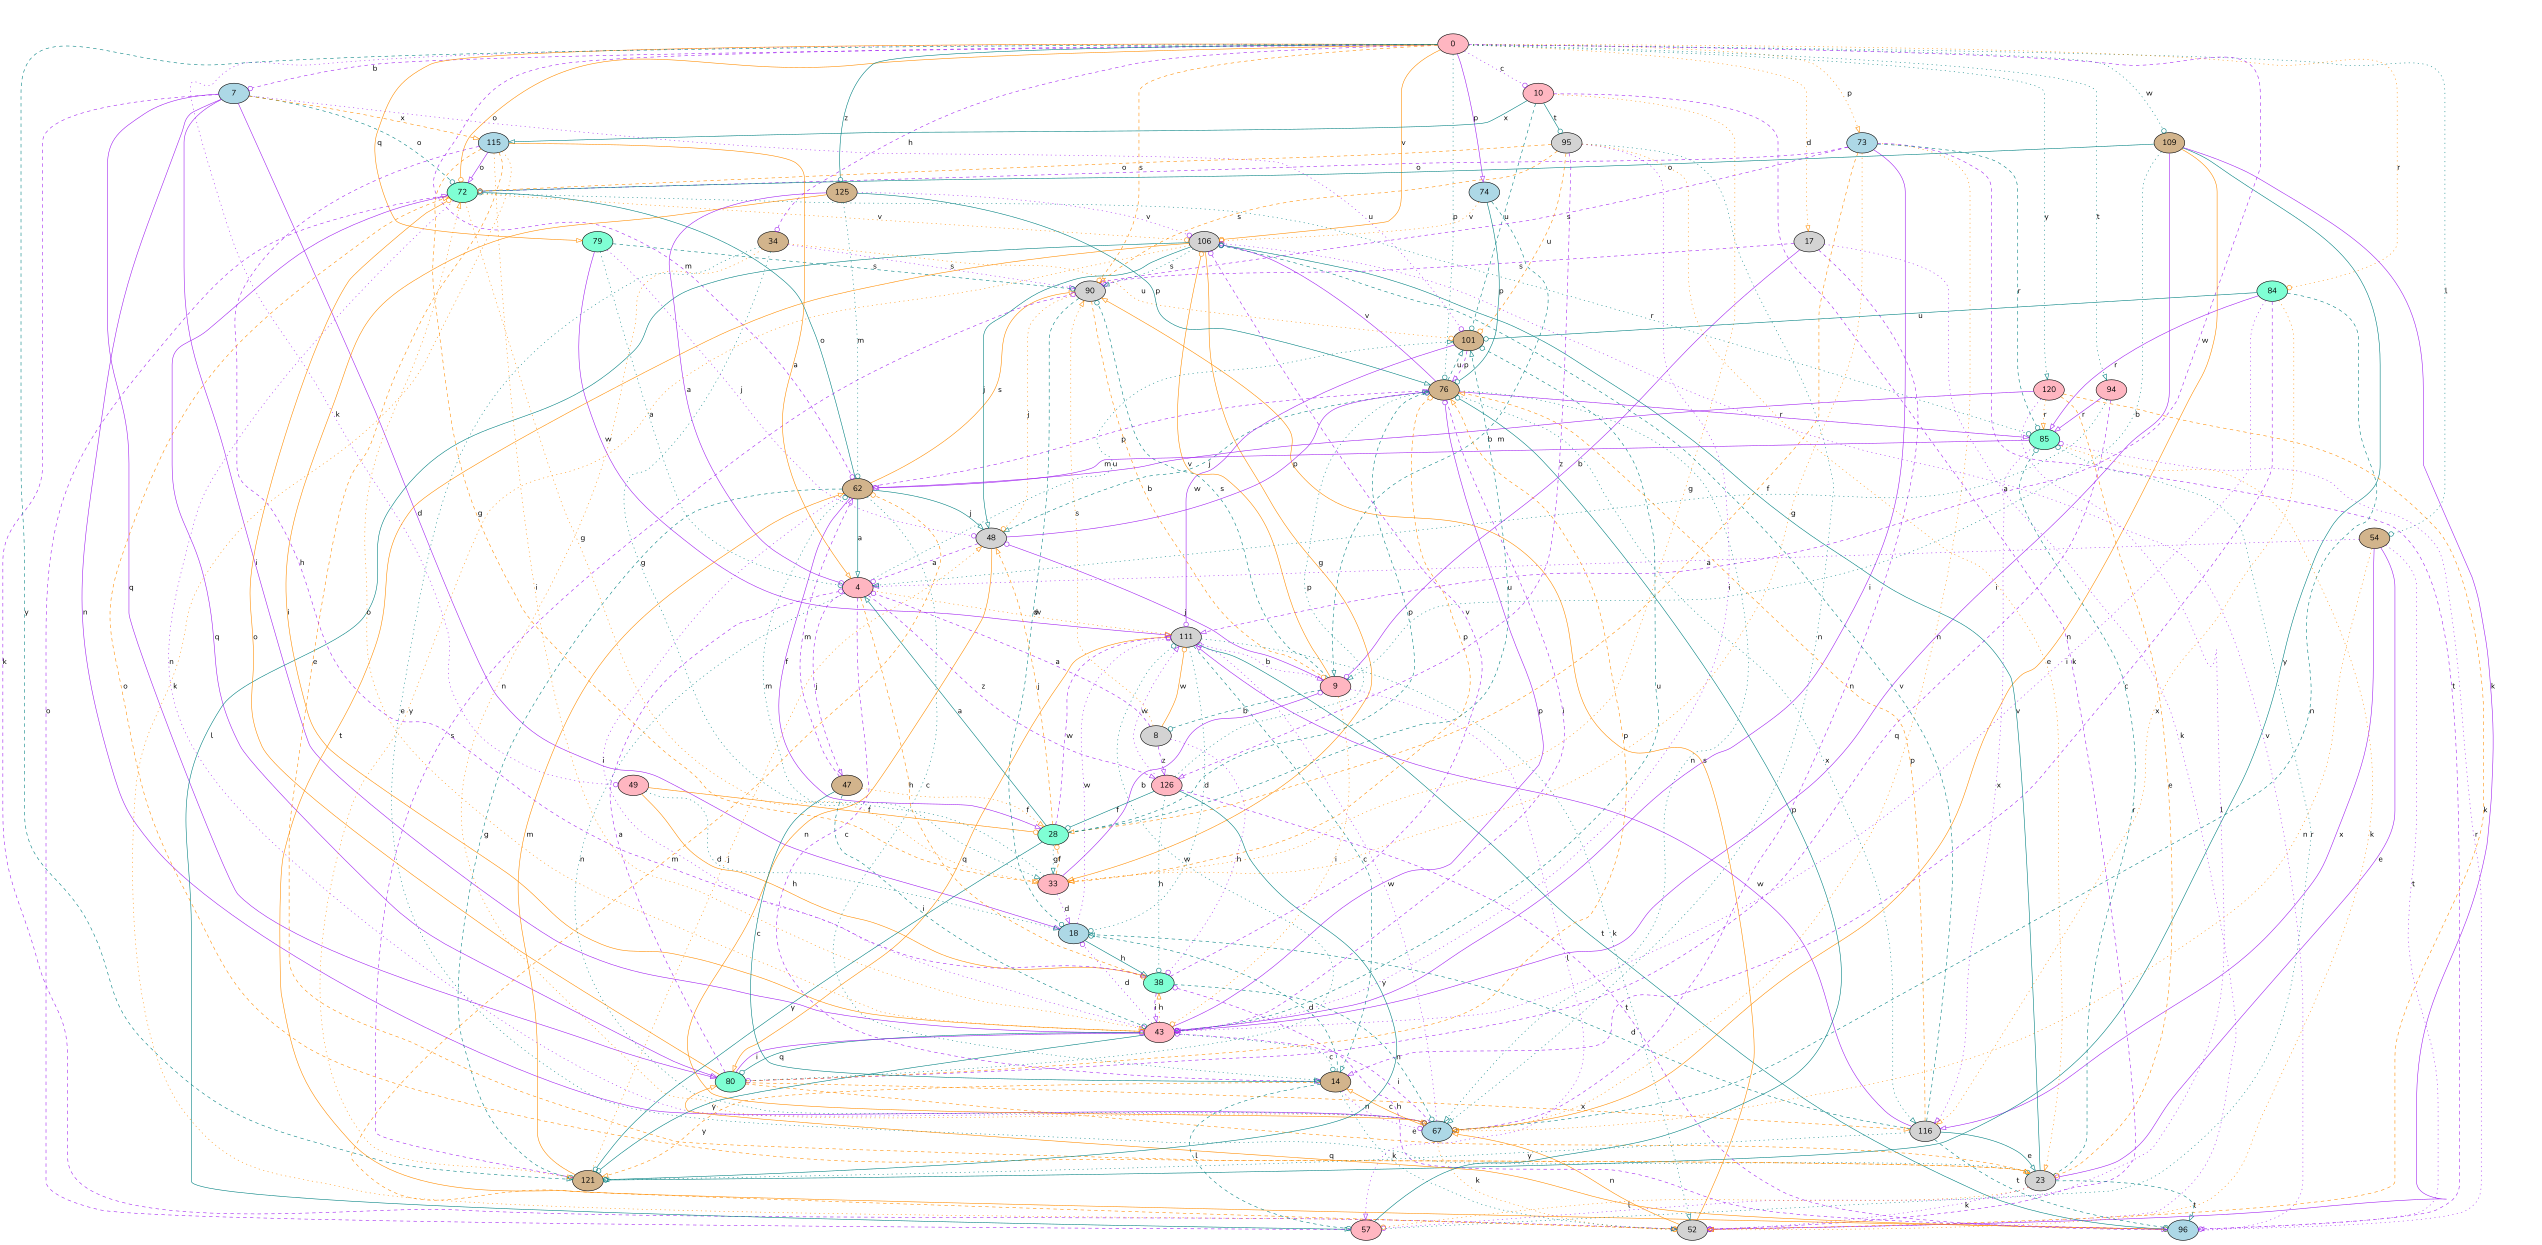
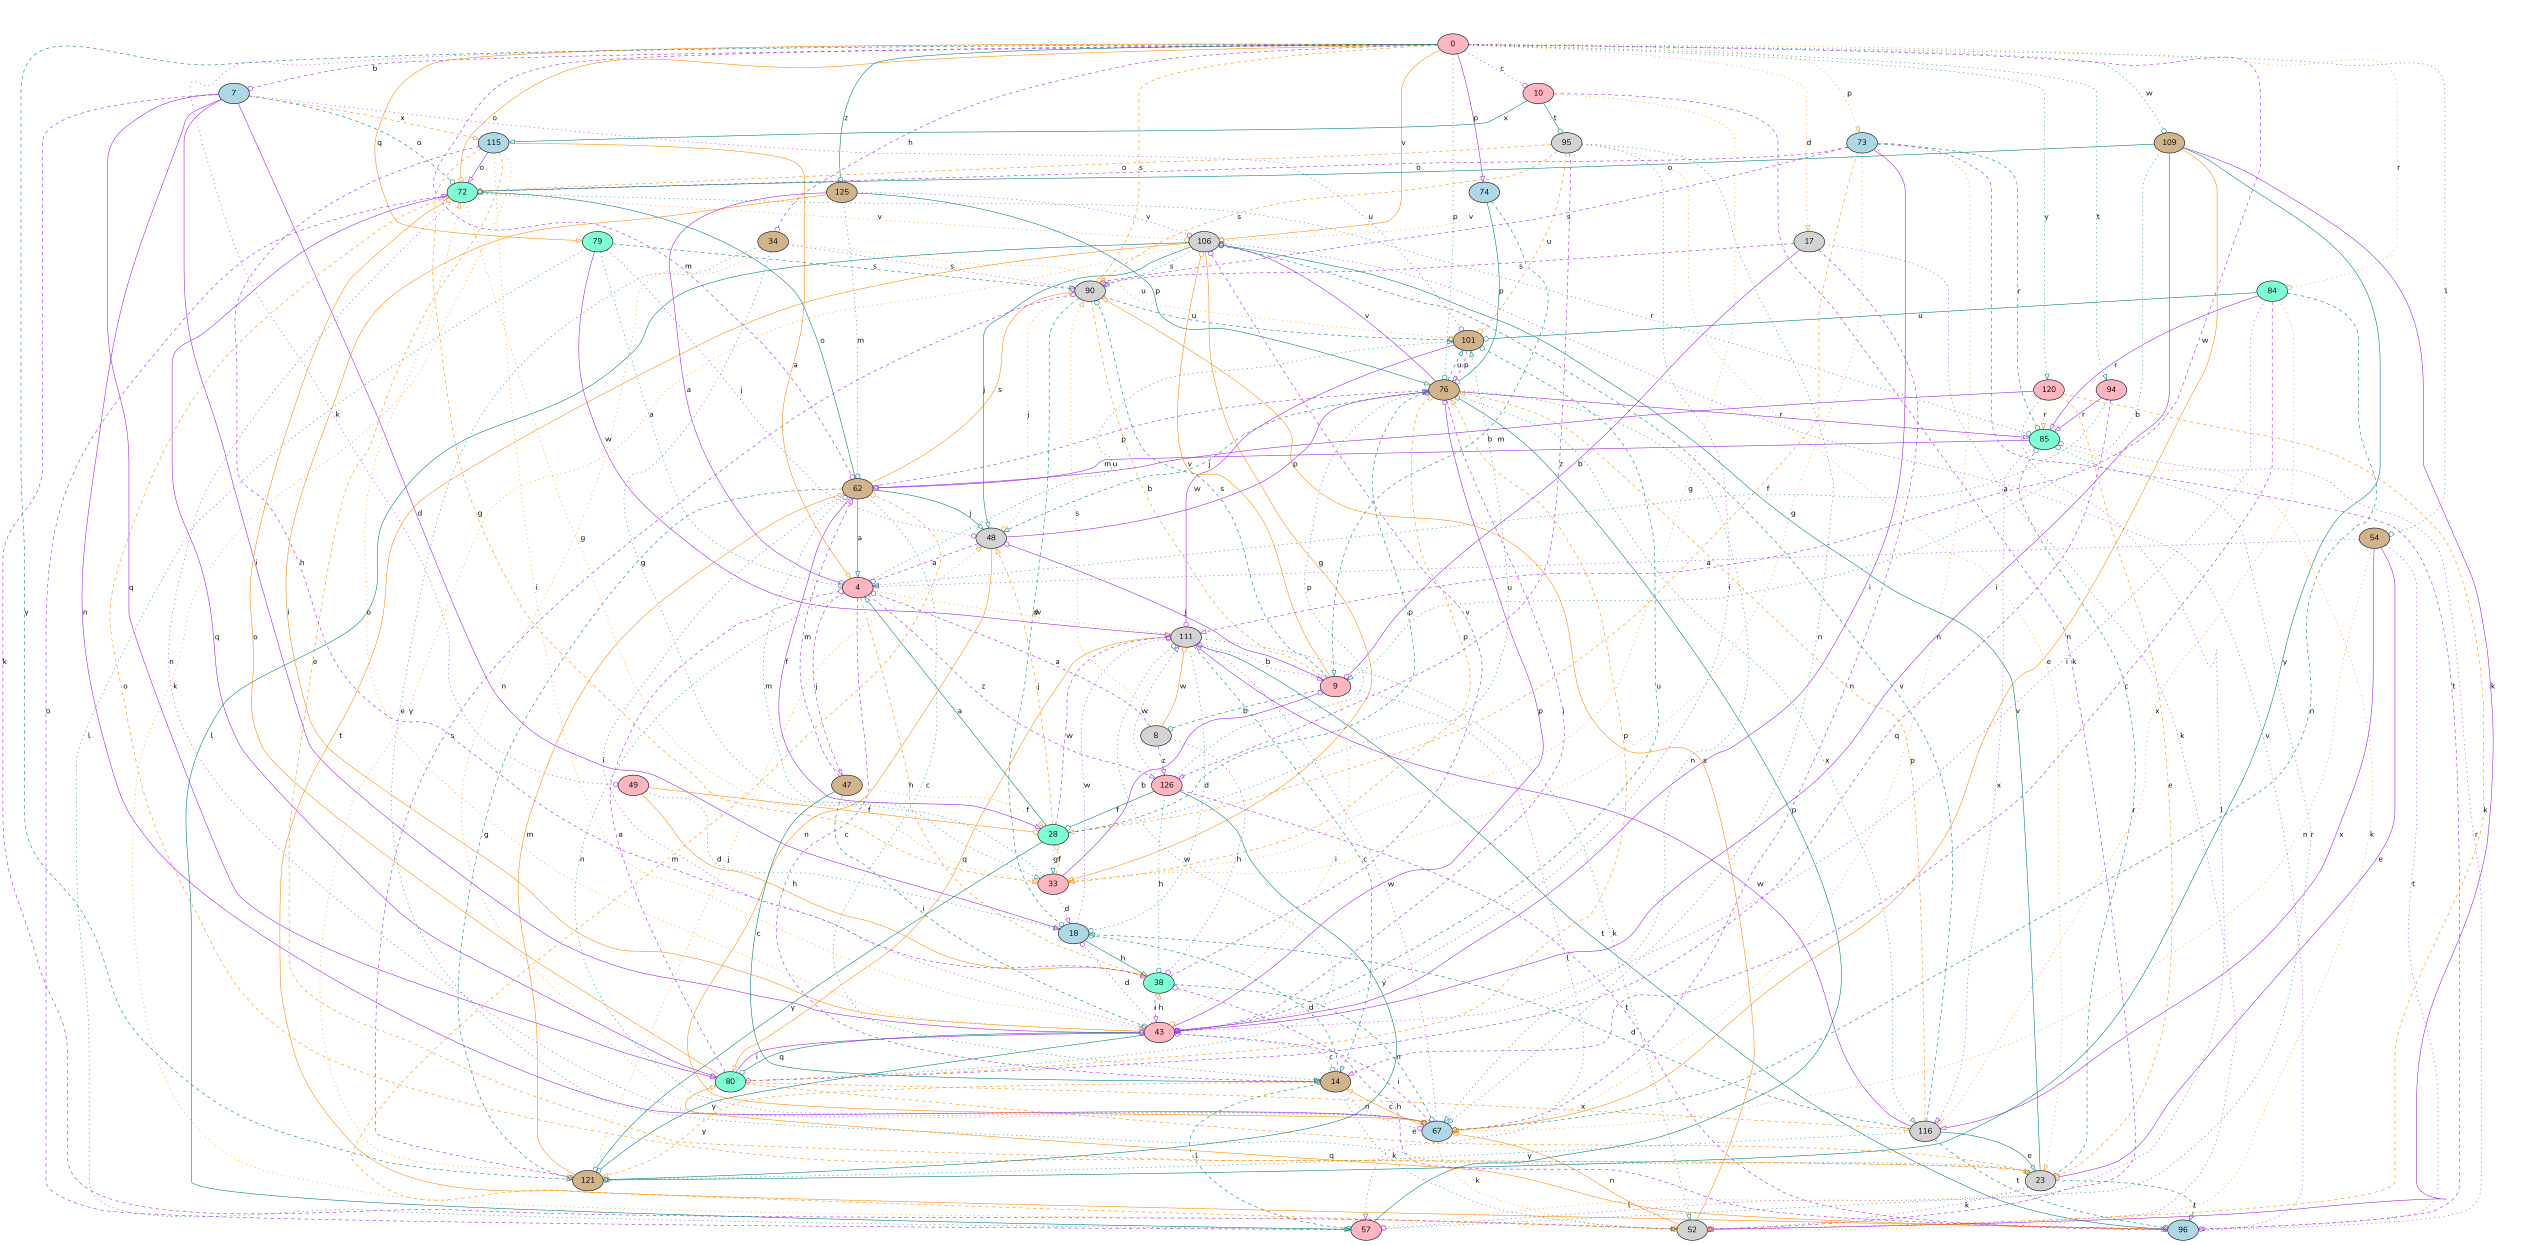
edge "10" -> "101": now "90" -> "101"
edge "28" -> "101": style dashed -> dotted
edge "79" -> "57": added, label "l"
